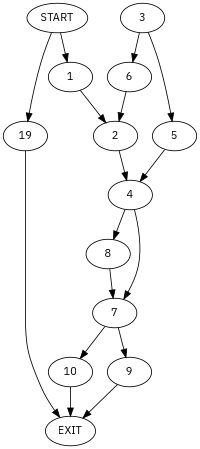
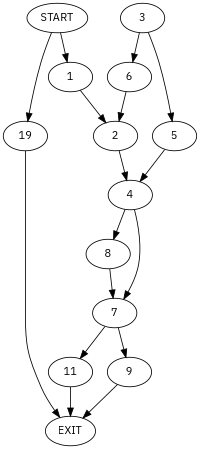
node "10": label "10" -> "11"
